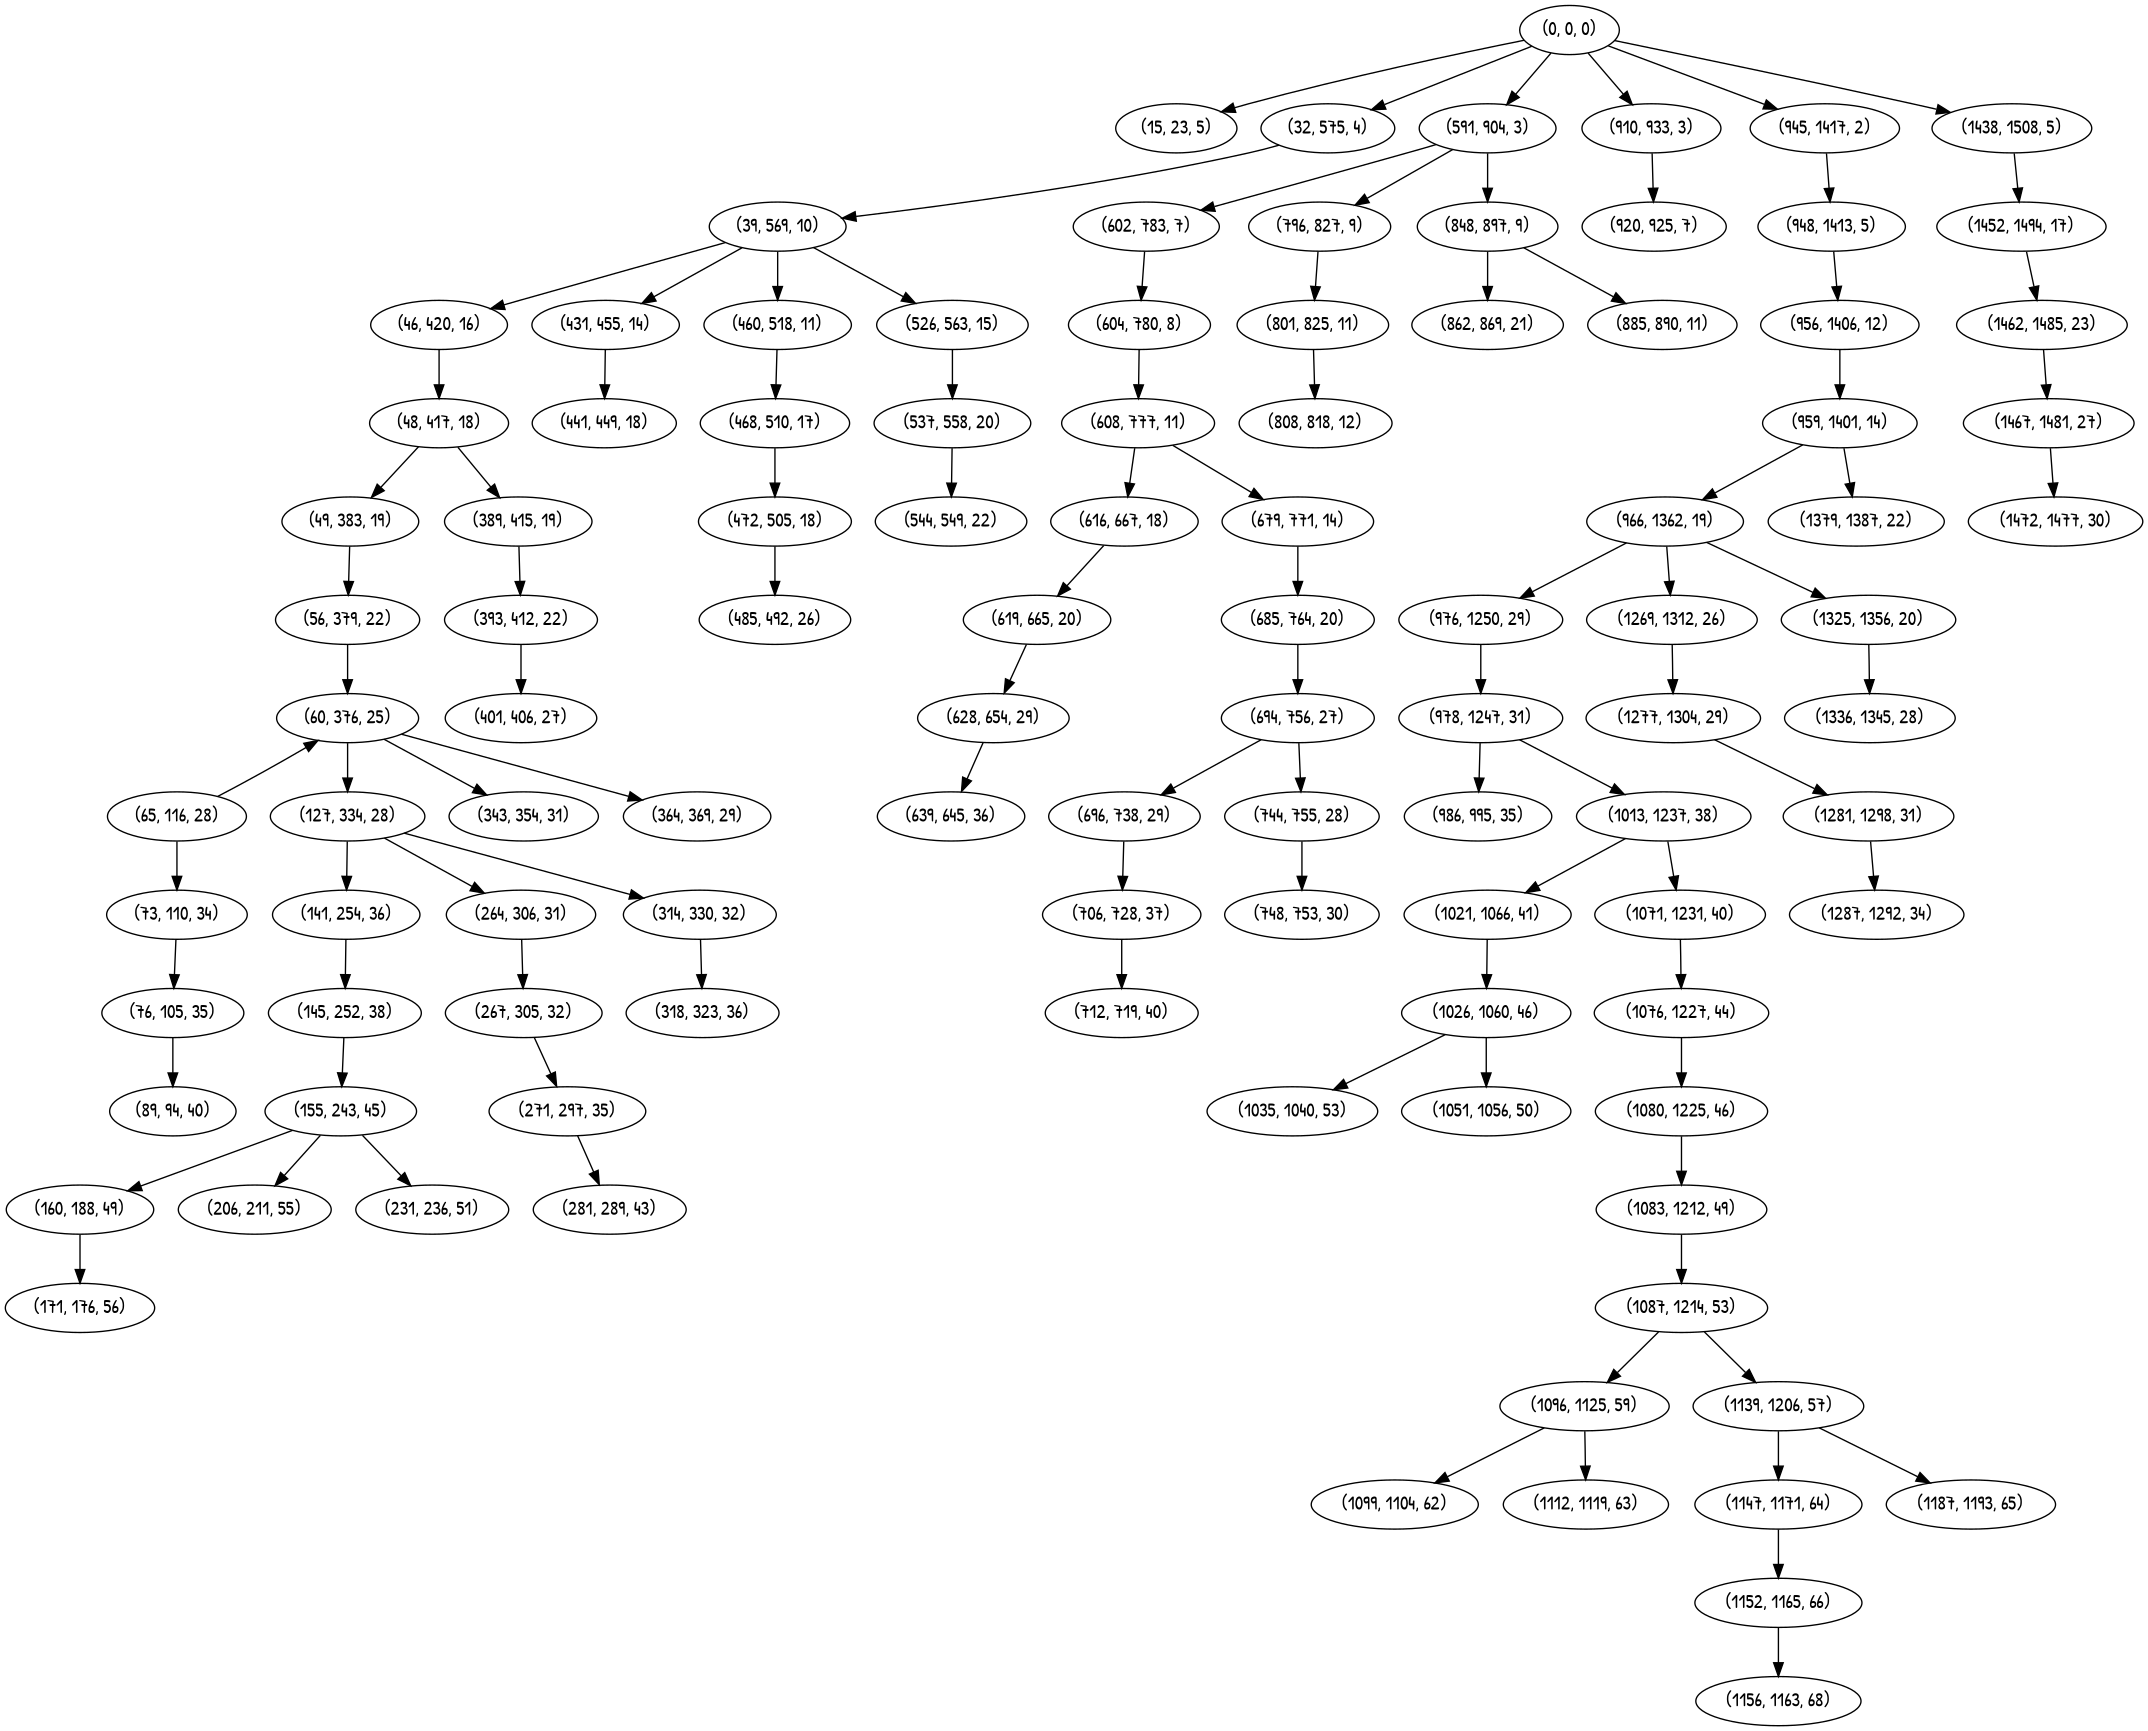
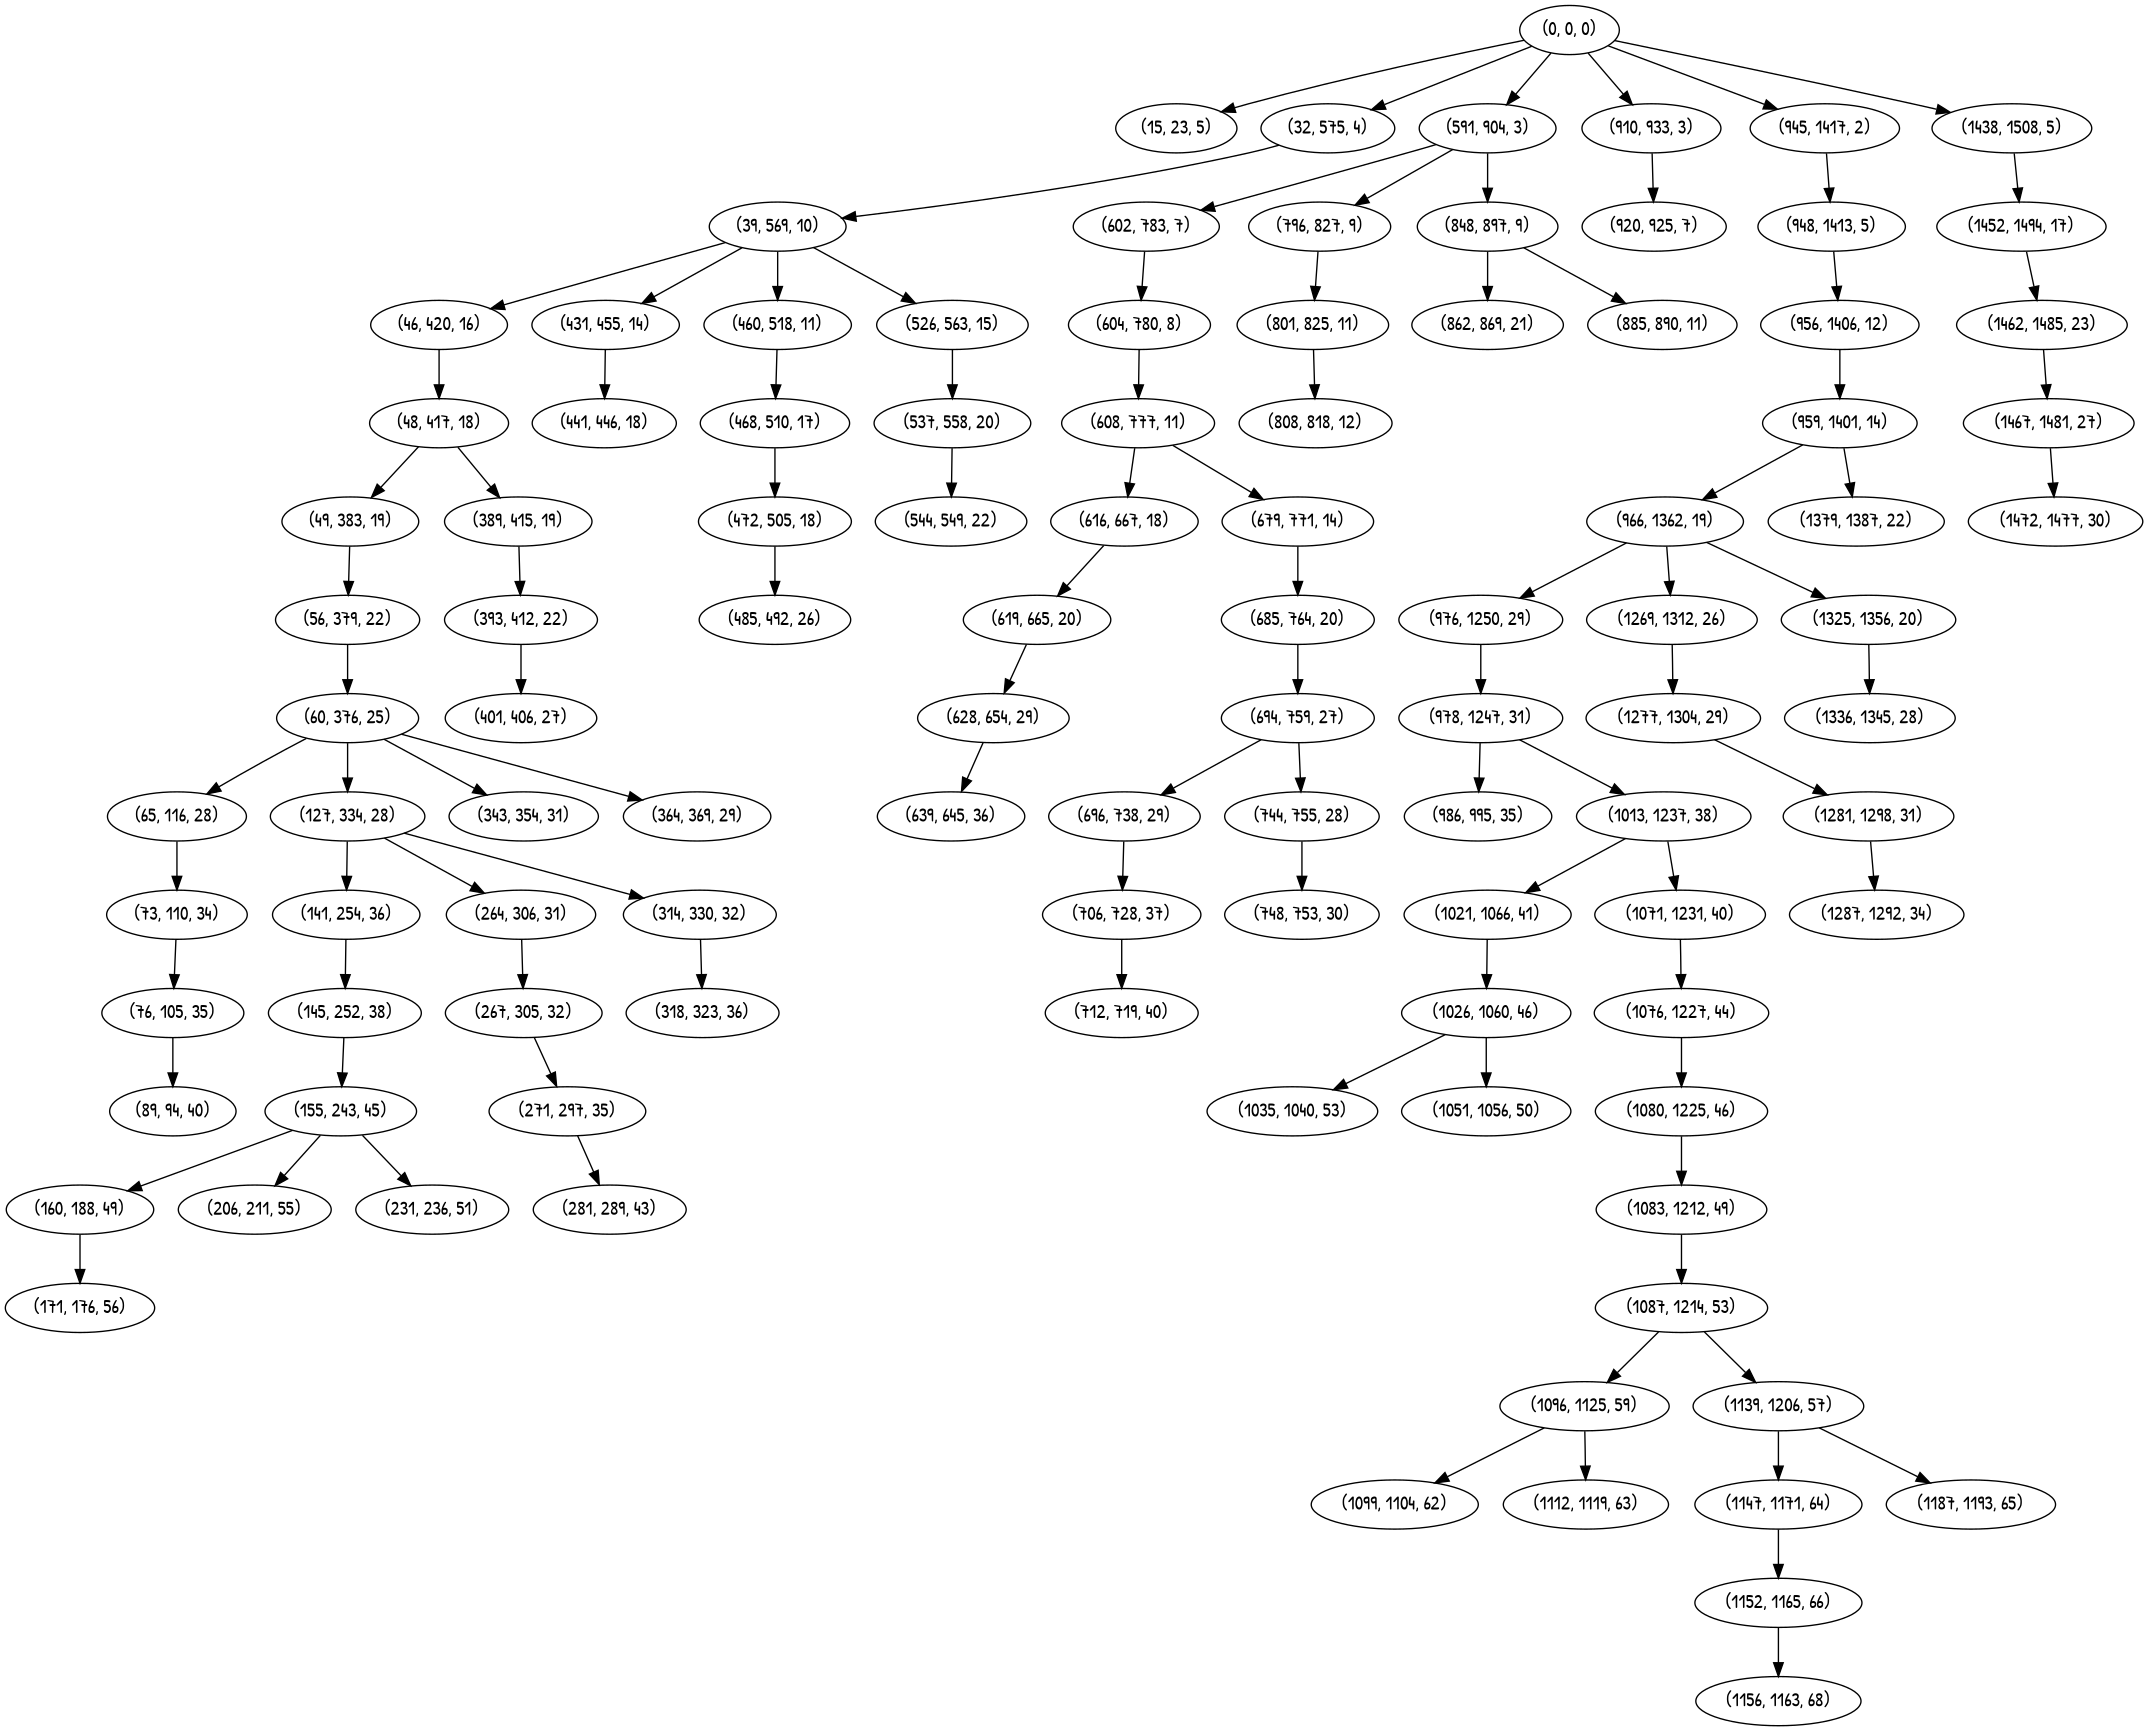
node "(441, 449, 18)": label "(441, 449, 18)" -> "(441, 446, 18)"
node "(694, 756, 27)": label "(694, 756, 27)" -> "(694, 759, 27)"
edge "(65, 116, 28)" -> "(60, 376, 25)": reversed
